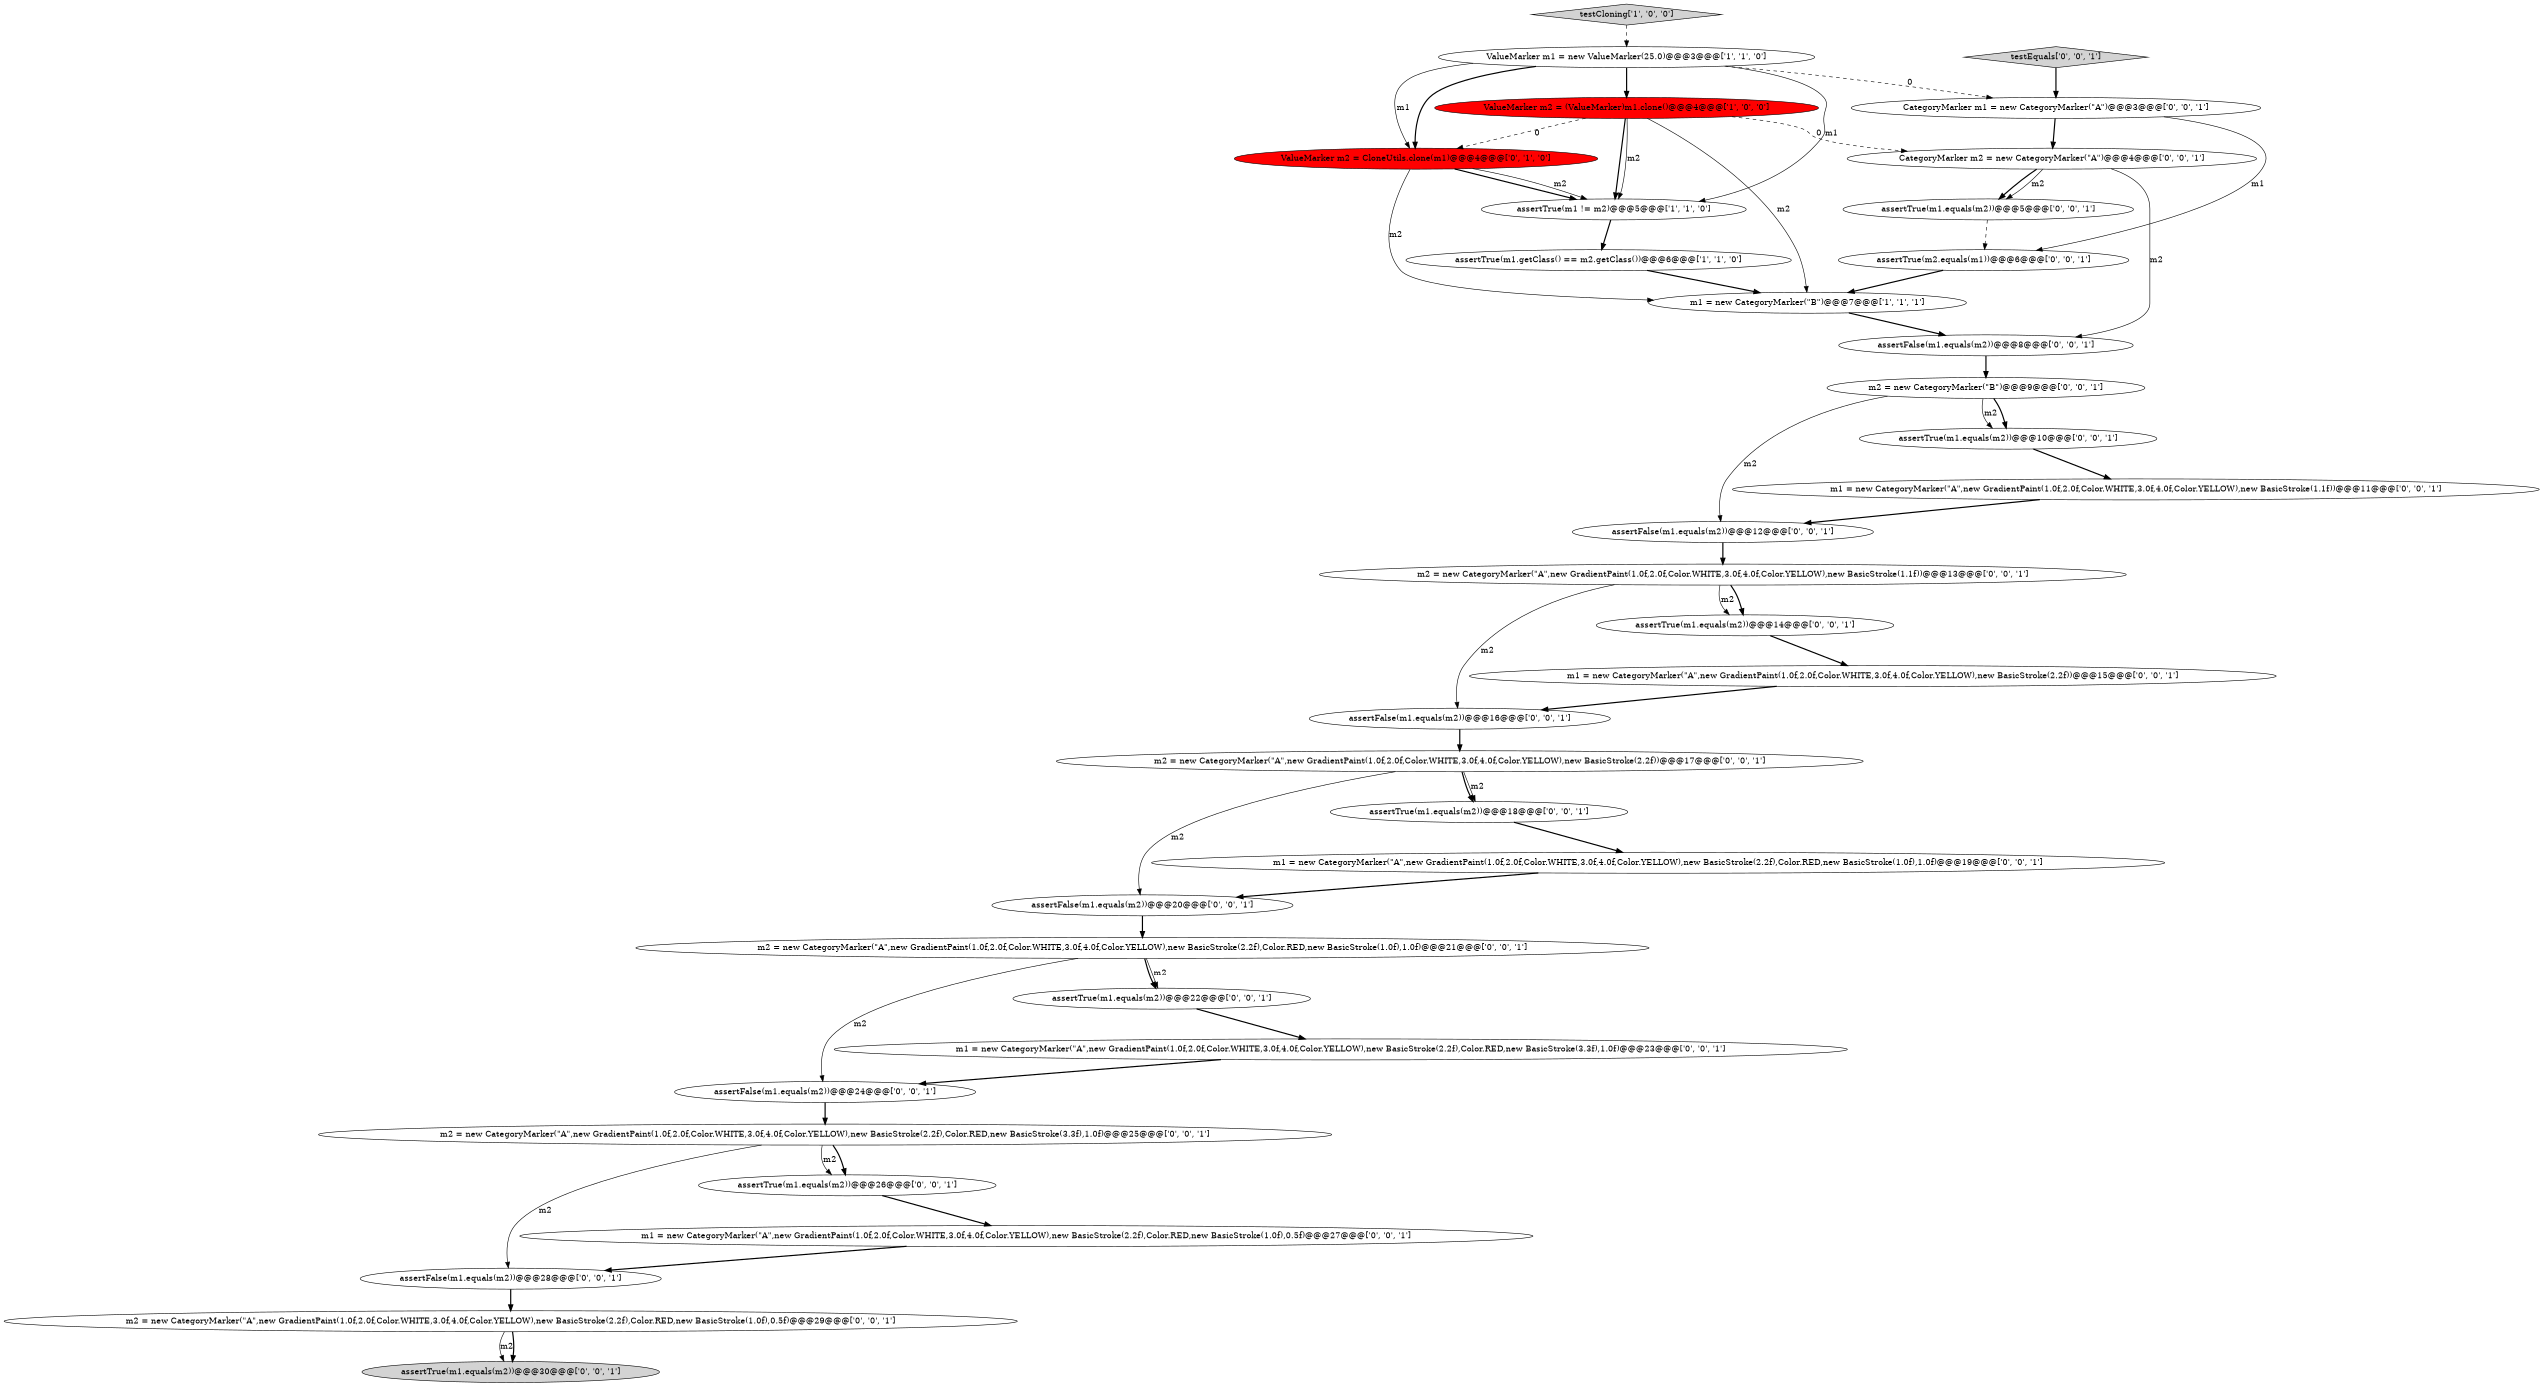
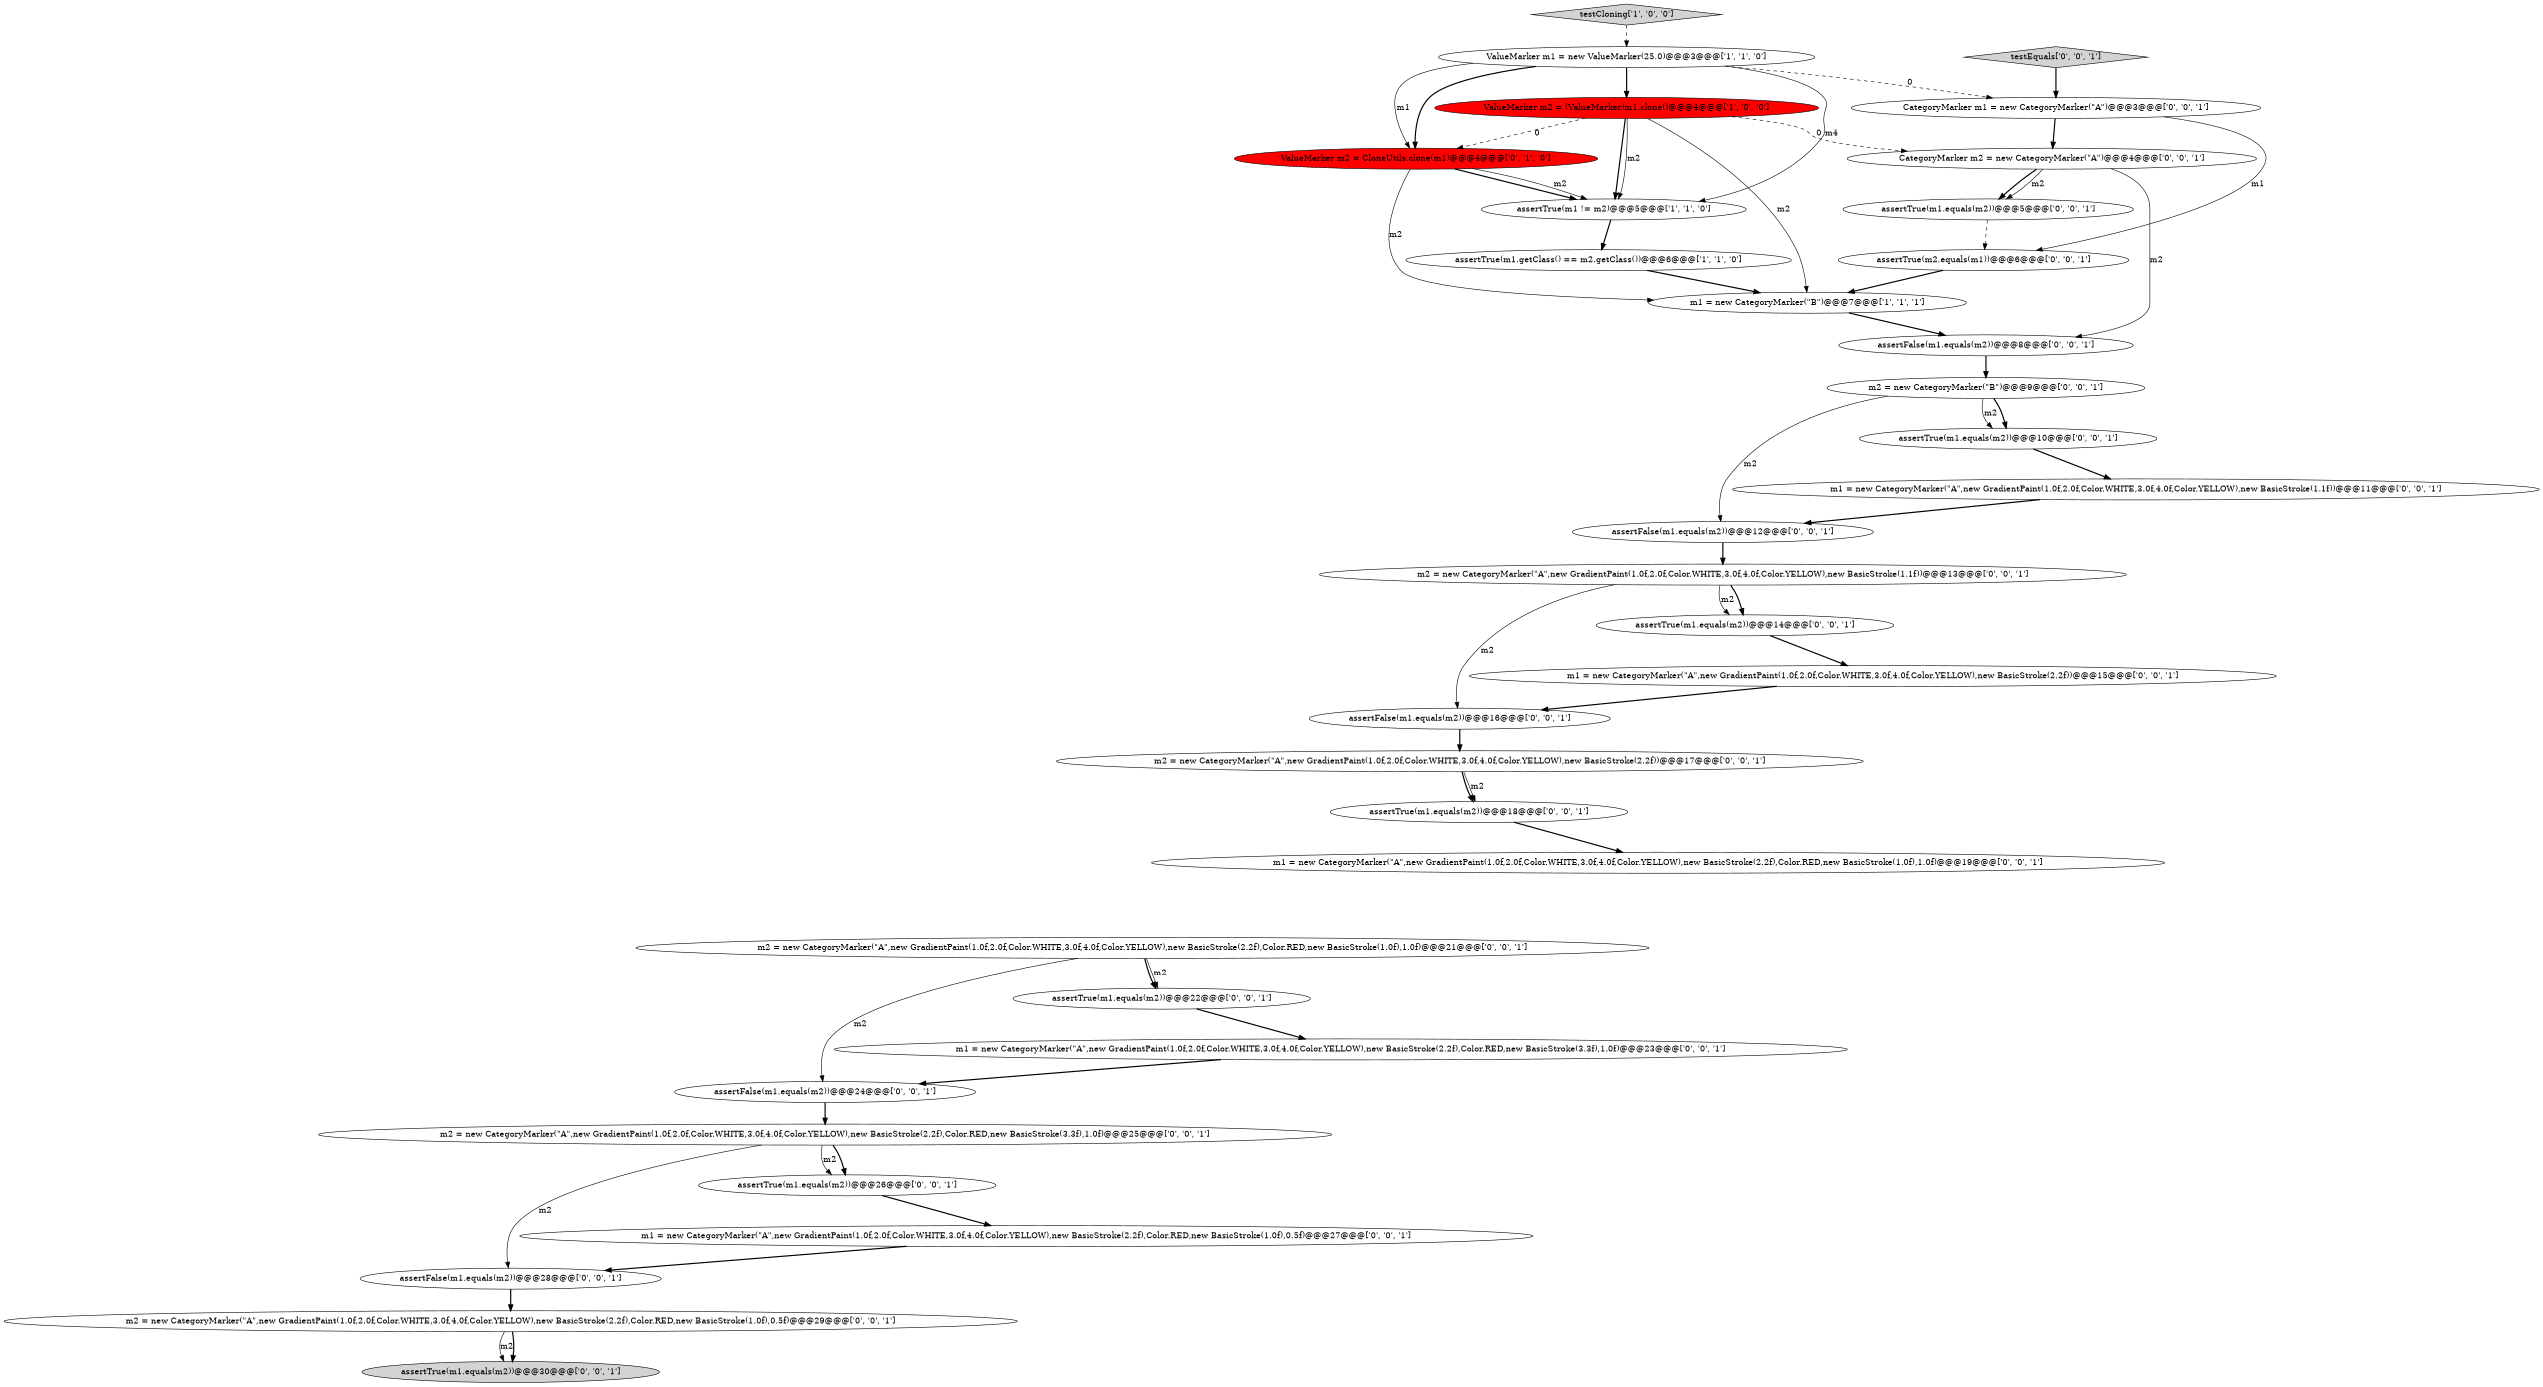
edge "ValueMarker m1 = new ValueMarker(25.0)@@@3@@@['1', '1', '0']" -> "assertTrue(m1 != m2)@@@5@@@['1', '1', '0']": label "m1" -> "m4"
node "assertFalse(m1.equals(m2))@@@20@@@['0', '0', '1']": removed
